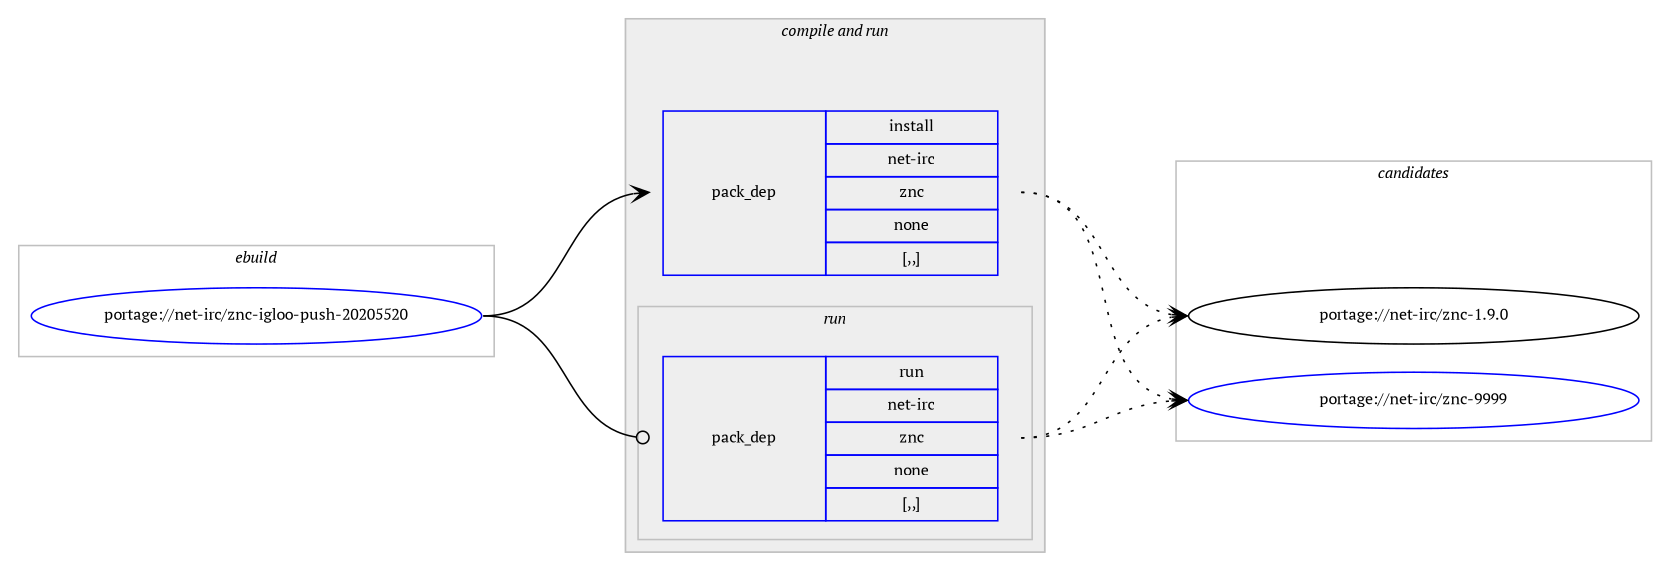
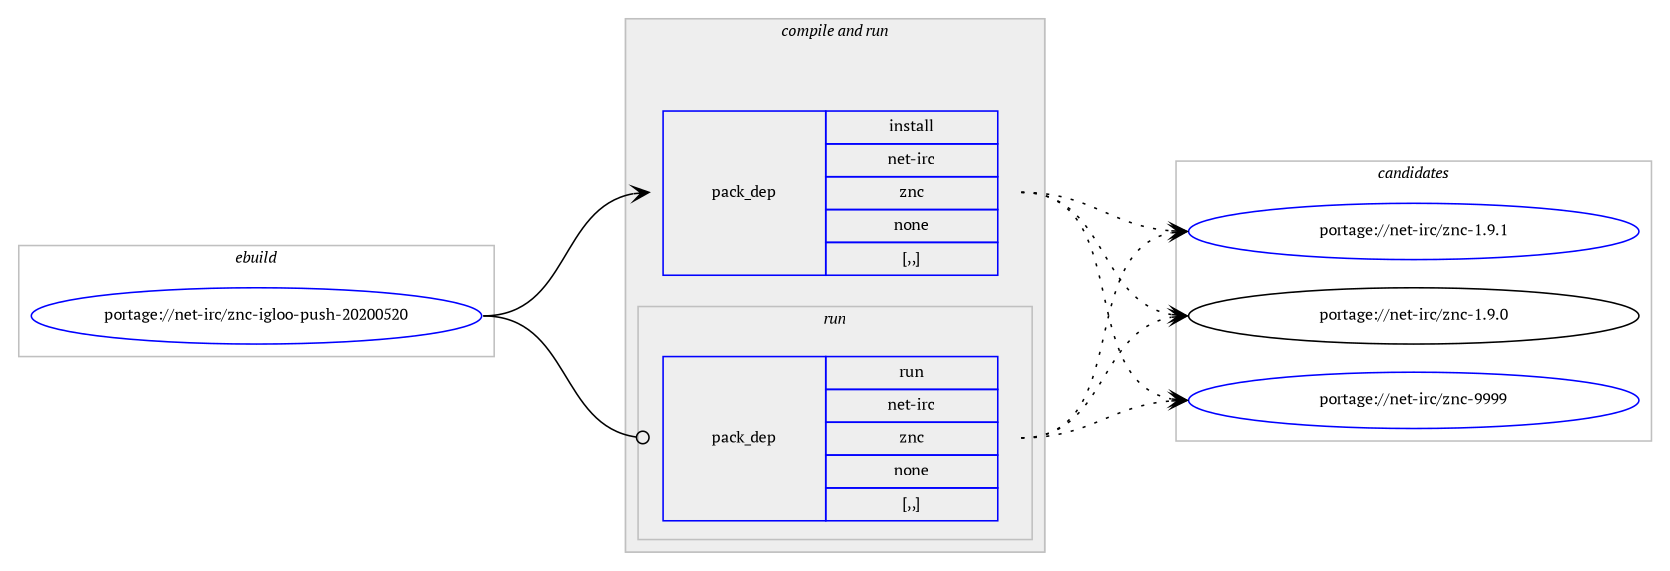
node "portage://net-irc/znc-1.9.1": added
node "portage://net-irc/znc-igloo-push-20205520": label "portage://net-irc/znc-igloo-push-20205520" -> "portage://net-irc/znc-igloo-push-20200520"
